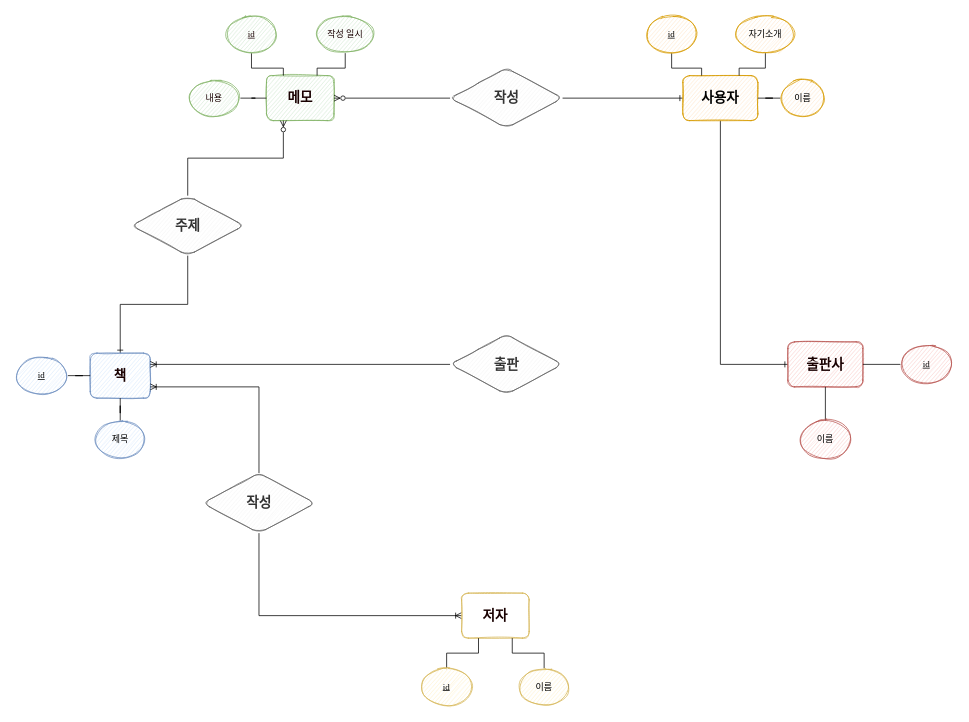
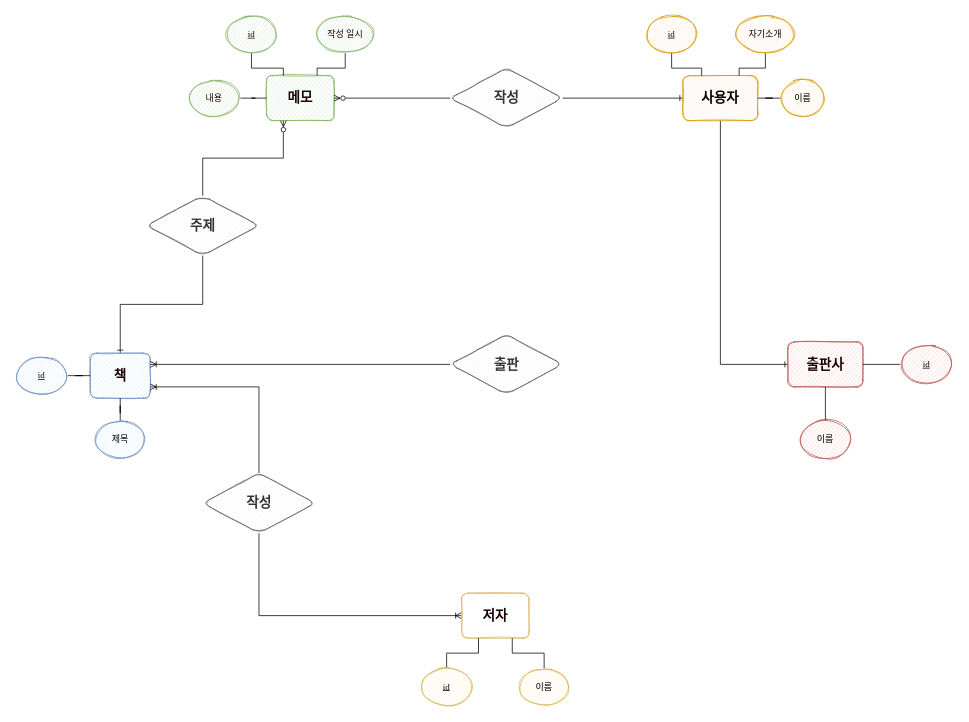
node "주제": moved (188, 225) -> (203, 225)
